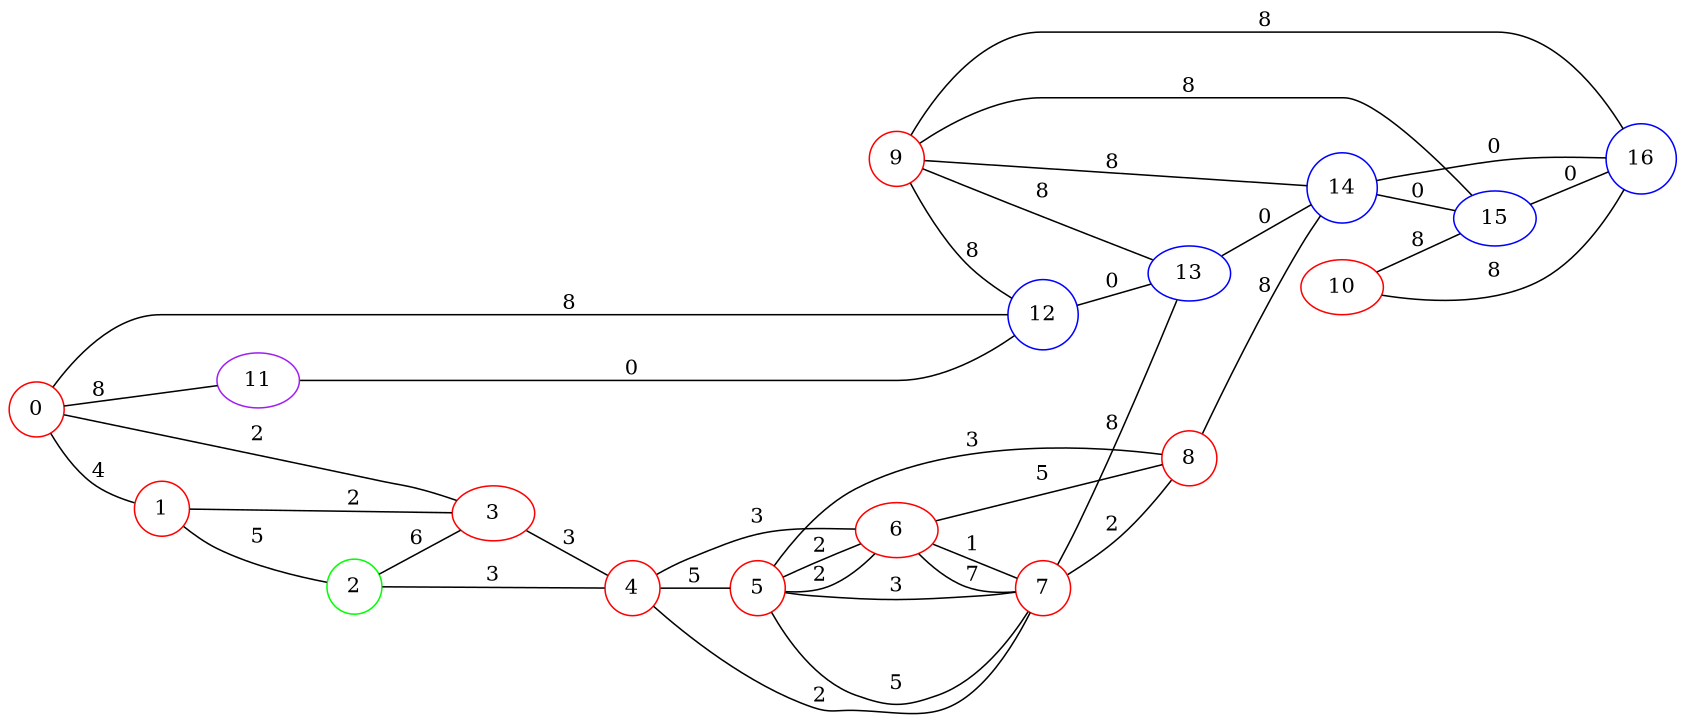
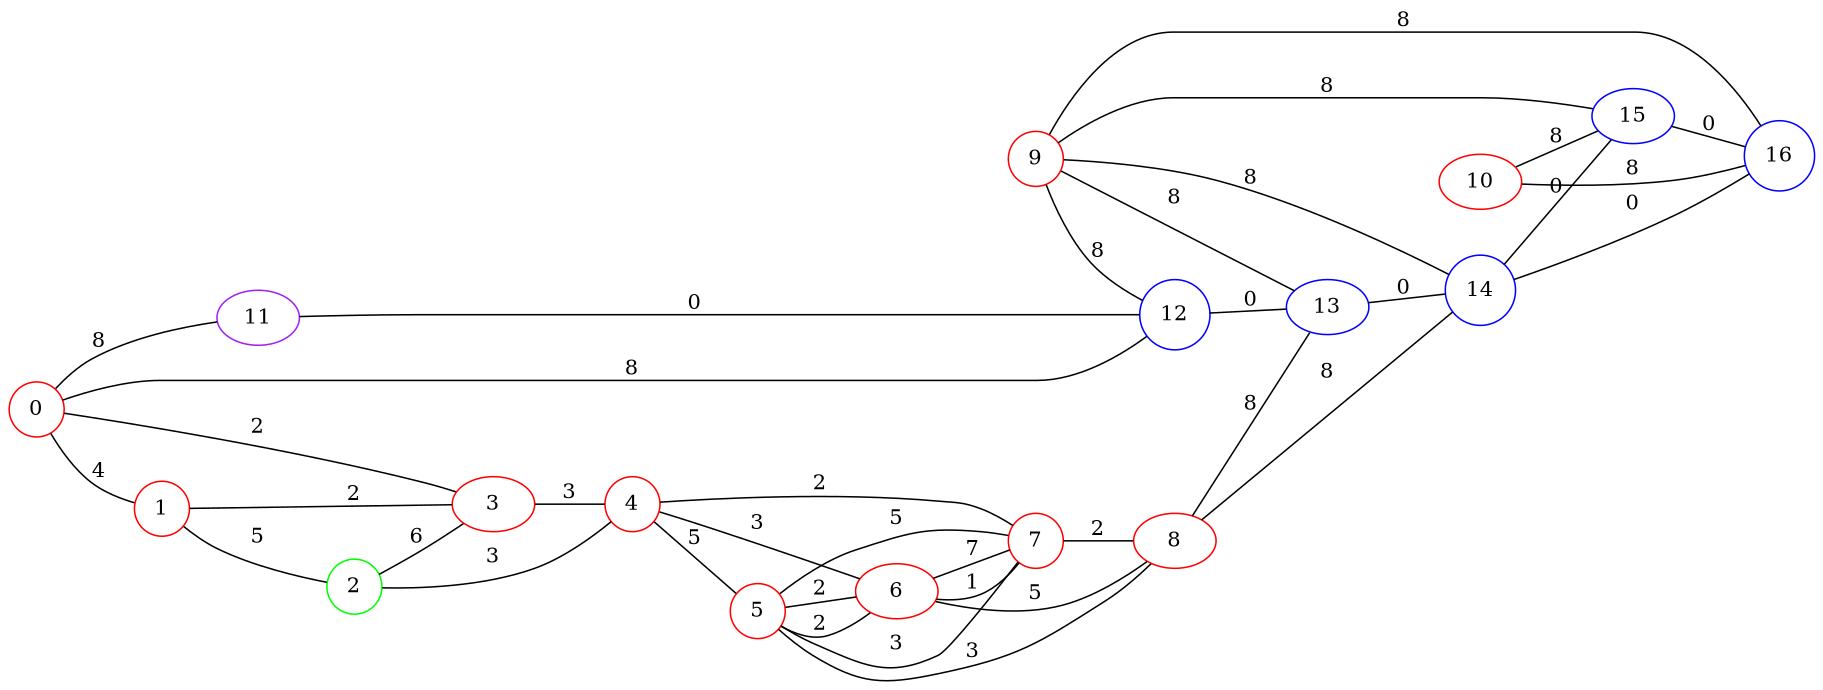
edge "13" -- "7": now "13" -- "8"
node "8": shape circle -> ellipse
